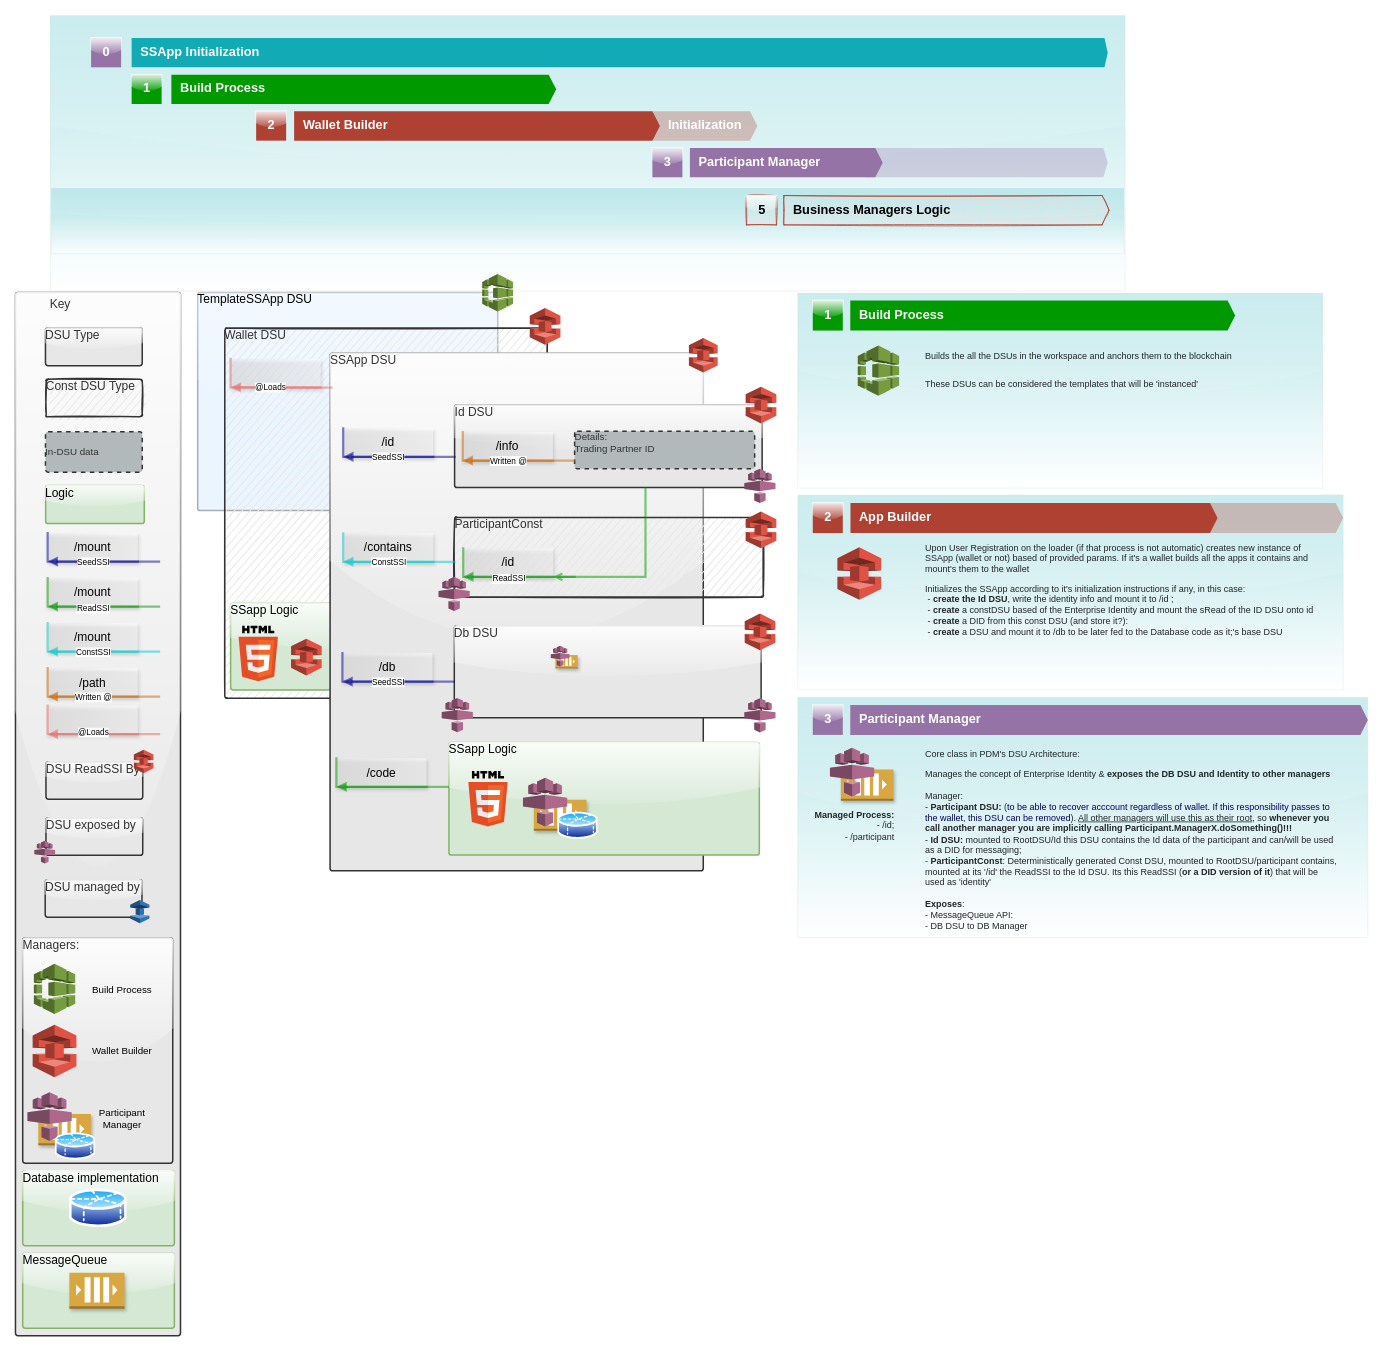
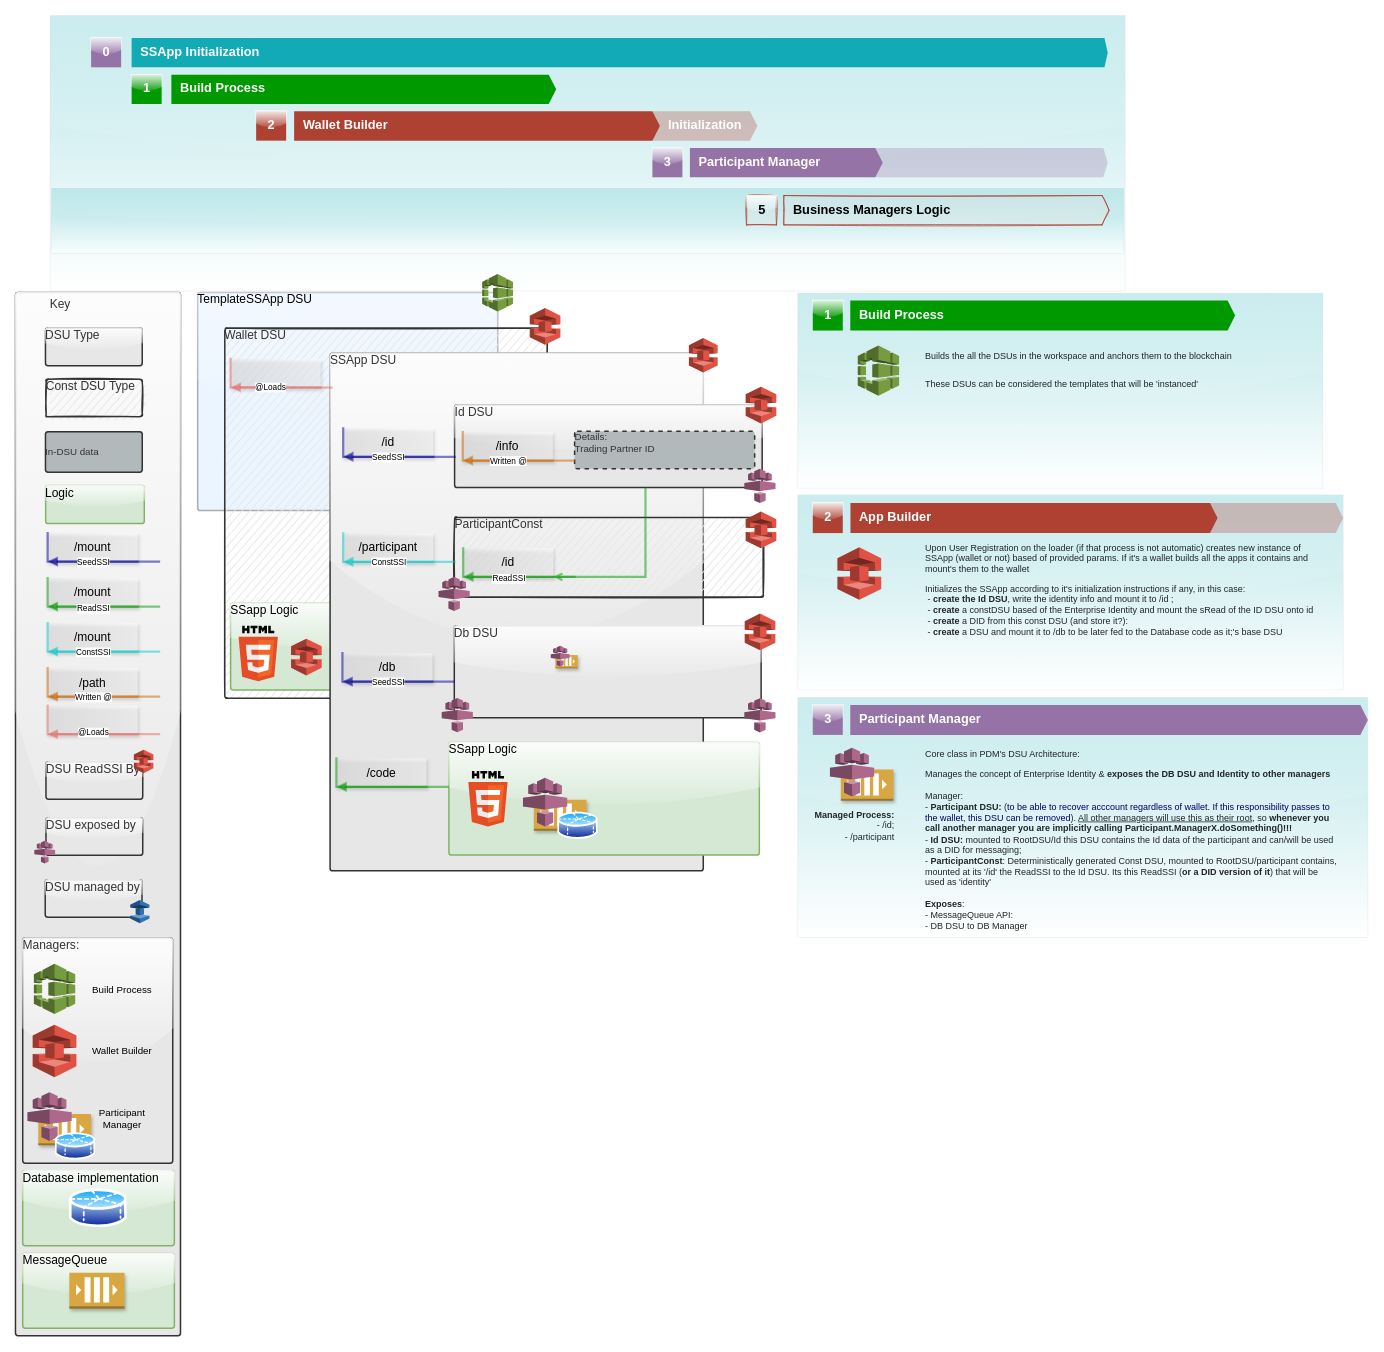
node "In-DSU data": style dashed -> solid
node "/contains": label "/contains" -> "/participant"
